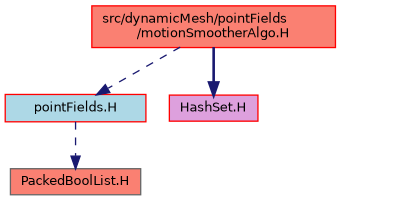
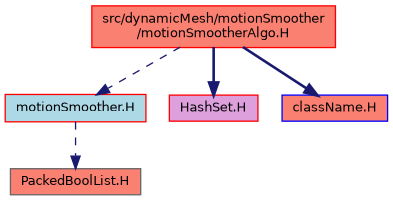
node "src/dynamicMesh/pointFields /motionSmootherAlgo.H": label "src/dynamicMesh/pointFields /motionSmootherAlgo.H" -> "src/dynamicMesh/motionSmoother /motionSmootherAlgo.H"
node "pointFields.H": label "pointFields.H" -> "motionSmoother.H"
node "className.H": added
